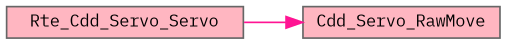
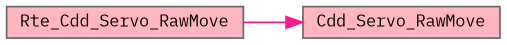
node "Rte_Cdd_Servo_Servo": label "Rte_Cdd_Servo_Servo" -> "Rte_Cdd_Servo_RawMove"
